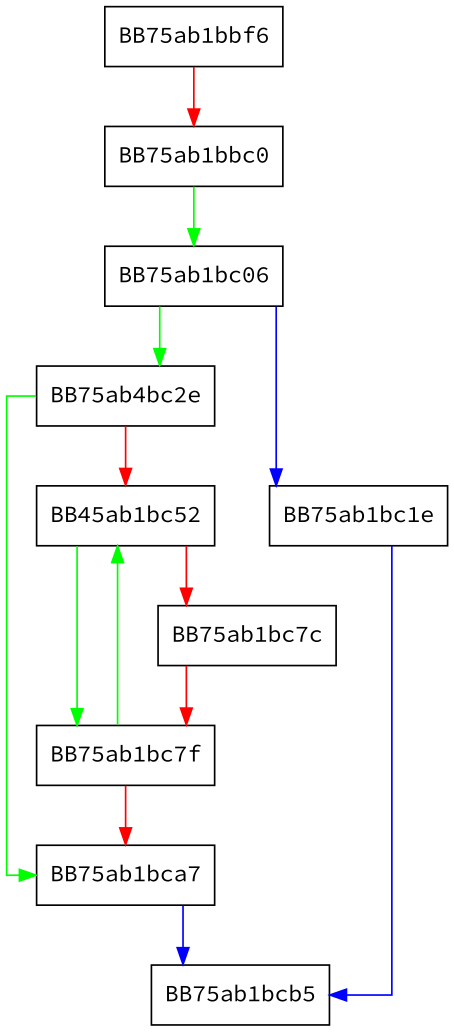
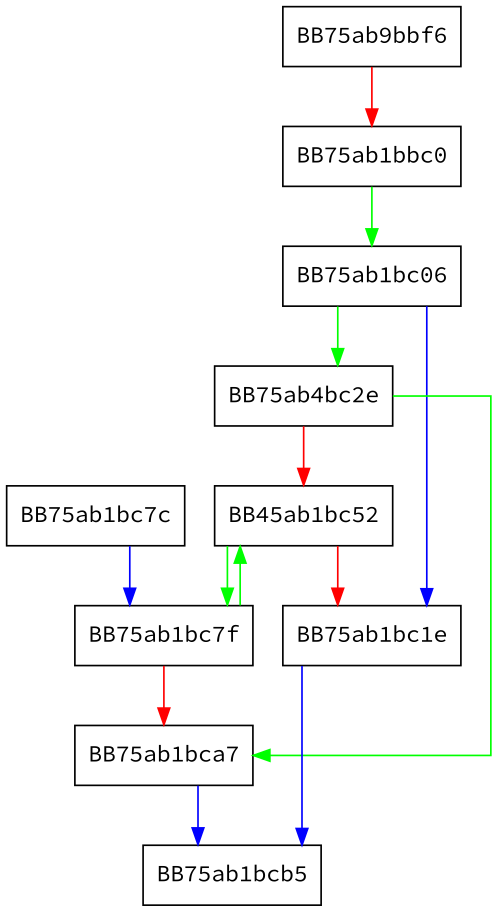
node "BB75ab1bbf6": label "BB75ab1bbf6" -> "BB75ab9bbf6"
edge "BB45ab1bc52" -> "BB75ab1bc7c": now "BB45ab1bc52" -> "BB75ab1bc1e"
edge "BB75ab1bc7c" -> "BB75ab1bc7f": color red -> blue
